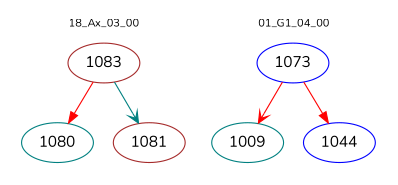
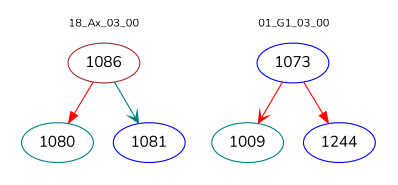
cluster "01_G1_04_00": label "01_G1_04_00" -> "01_G1_03_00"
node "1083": label "1083" -> "1086"
node "1081": color brown -> blue
node "1044": label "1044" -> "1244"
